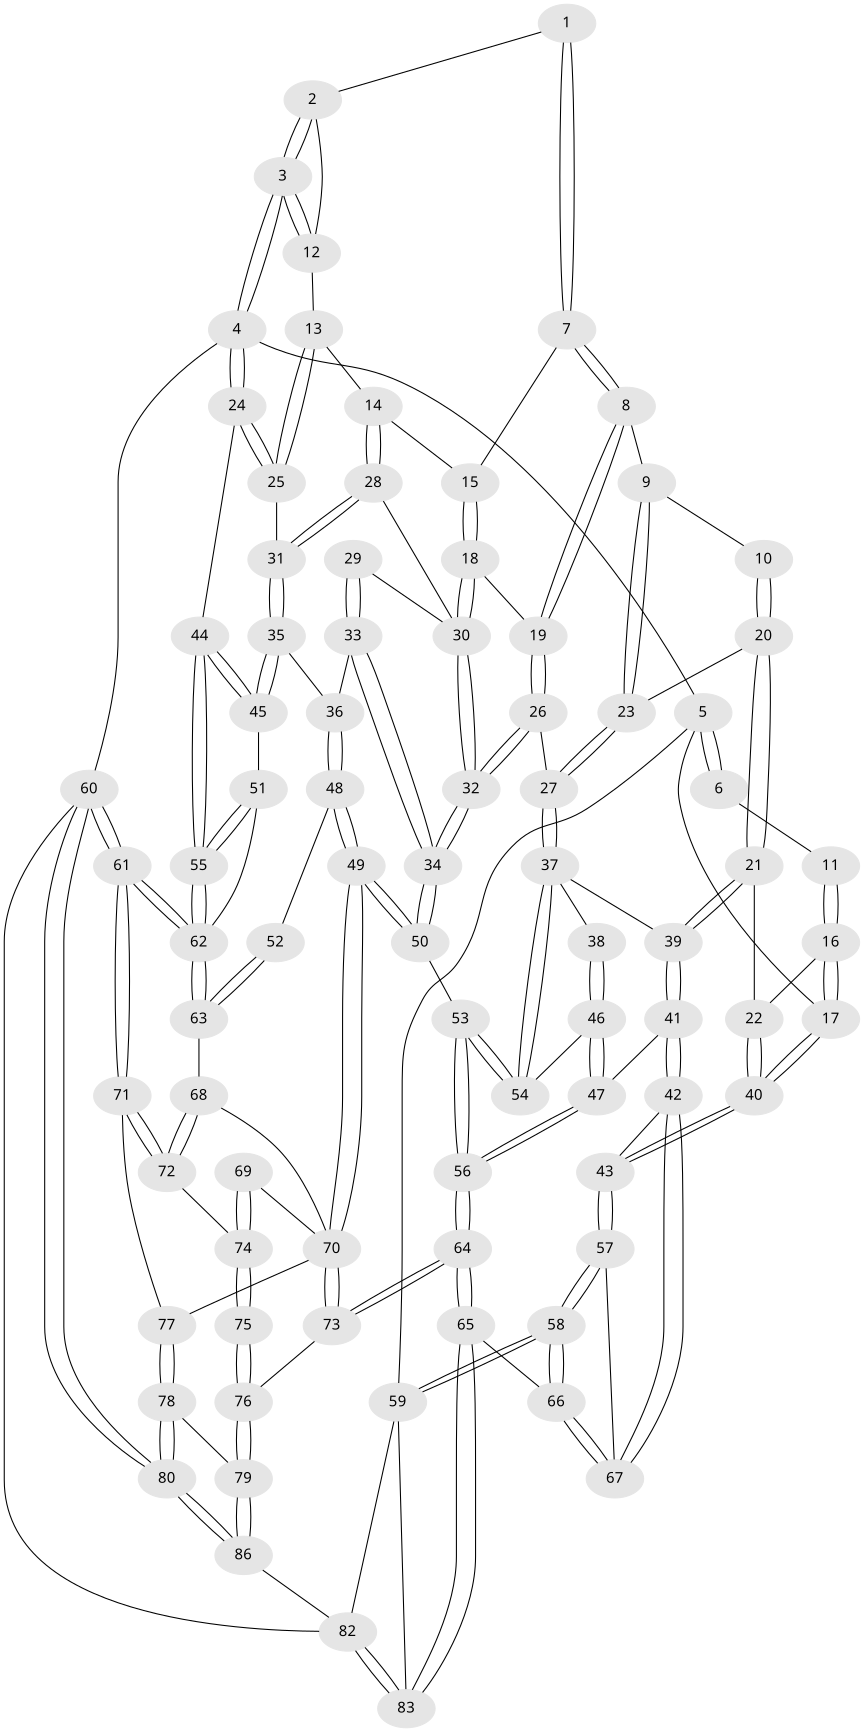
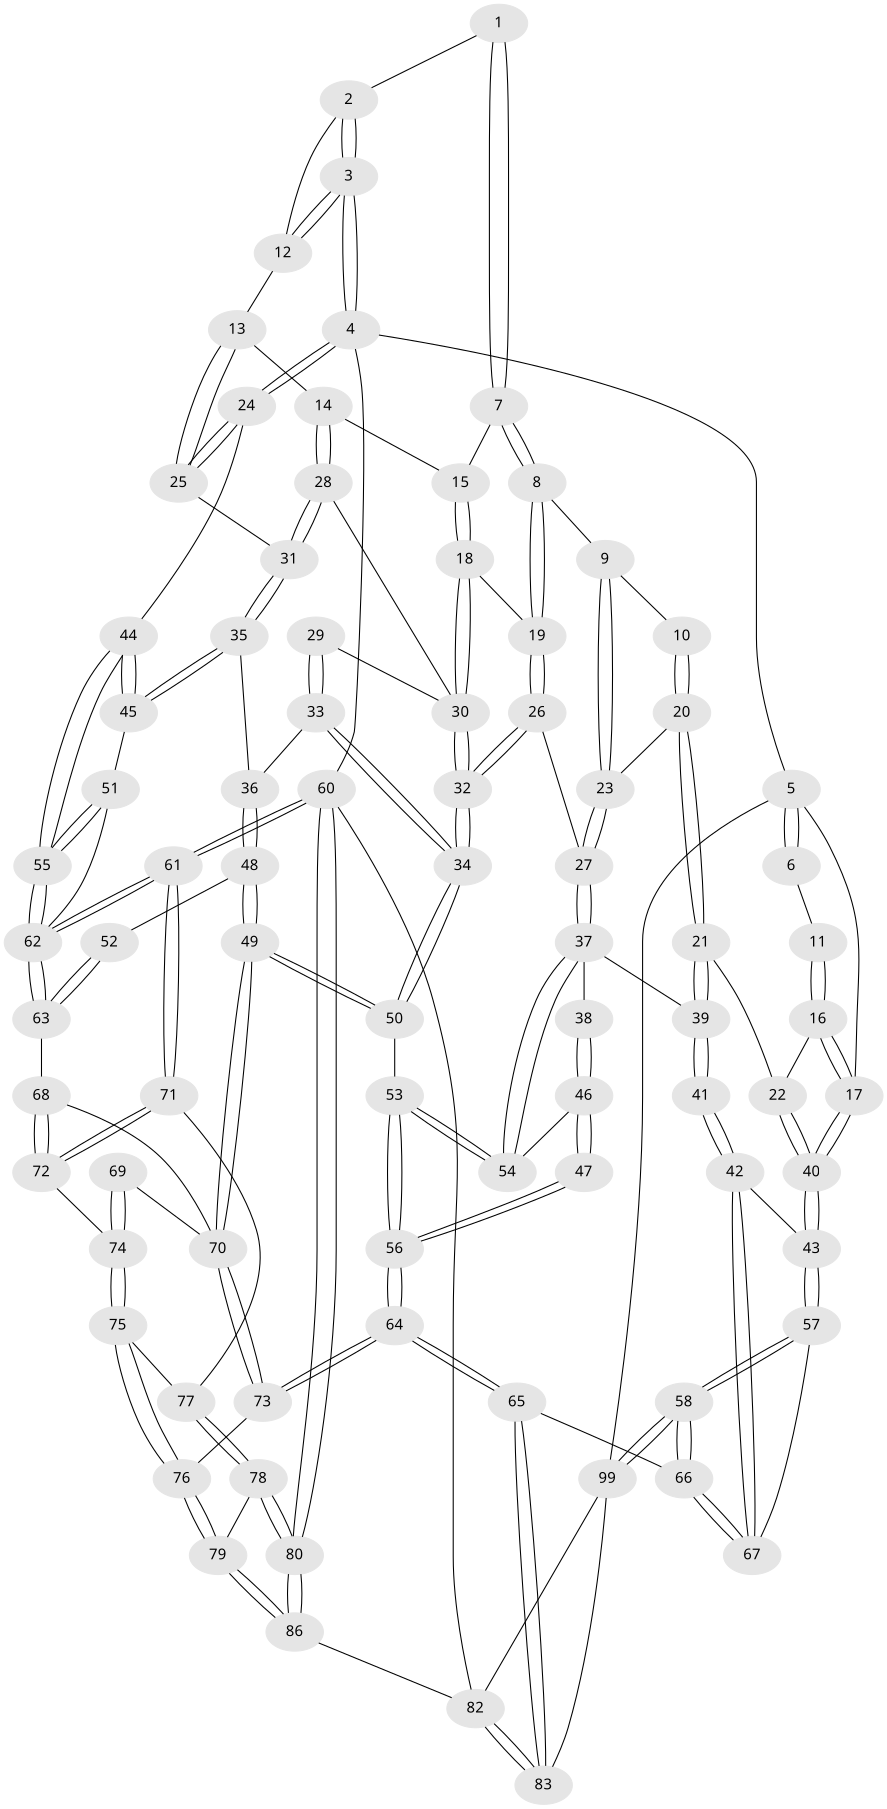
edge "41" -- "47": removed
edge "70" -- "77": now "75" -- "77"
node "59": label "59" -> "99"
